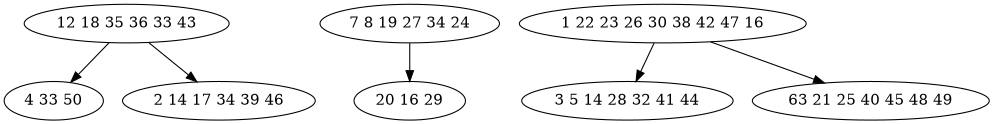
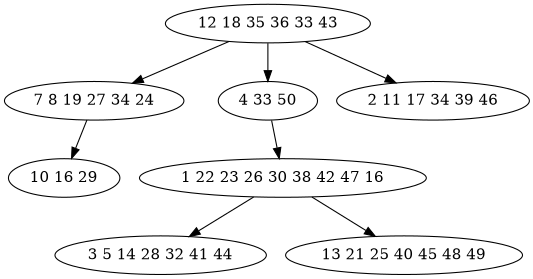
edge "12 18 35 36 33 43" -> "7 8 19 27 34 24": added
node "2 14 17 34 39 46": label "2 14 17 34 39 46" -> "2 11 17 34 39 46"
node "20 16 29": label "20 16 29" -> "10 16 29"
node "63 21 25 40 45 48 49": label "63 21 25 40 45 48 49" -> "13 21 25 40 45 48 49"
edge "4 33 50" -> "1 22 23 26 30 38 42 47 16": added
